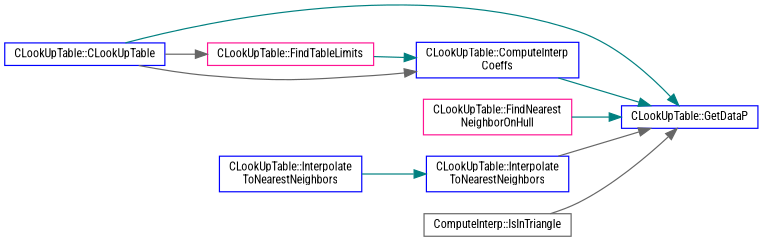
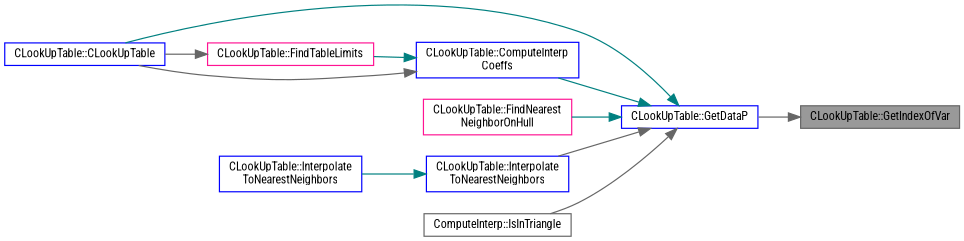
node "CLookUpTable::GetIndexOfVar": added
